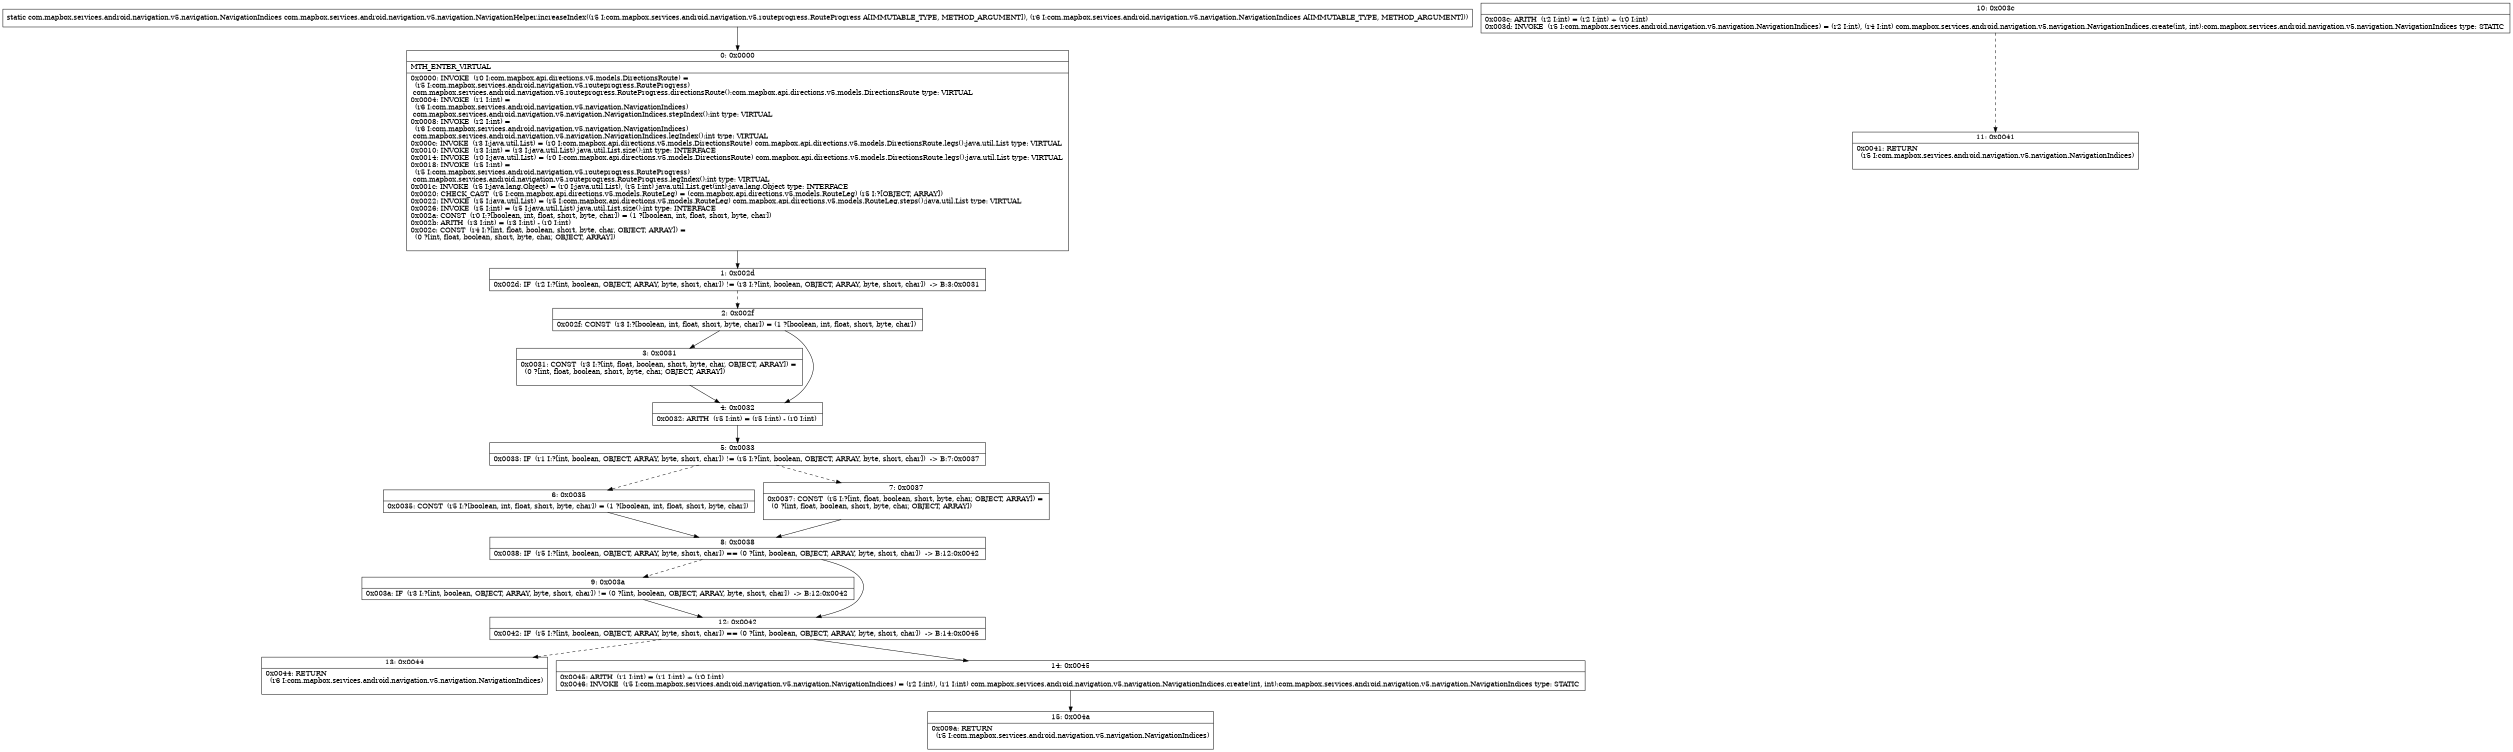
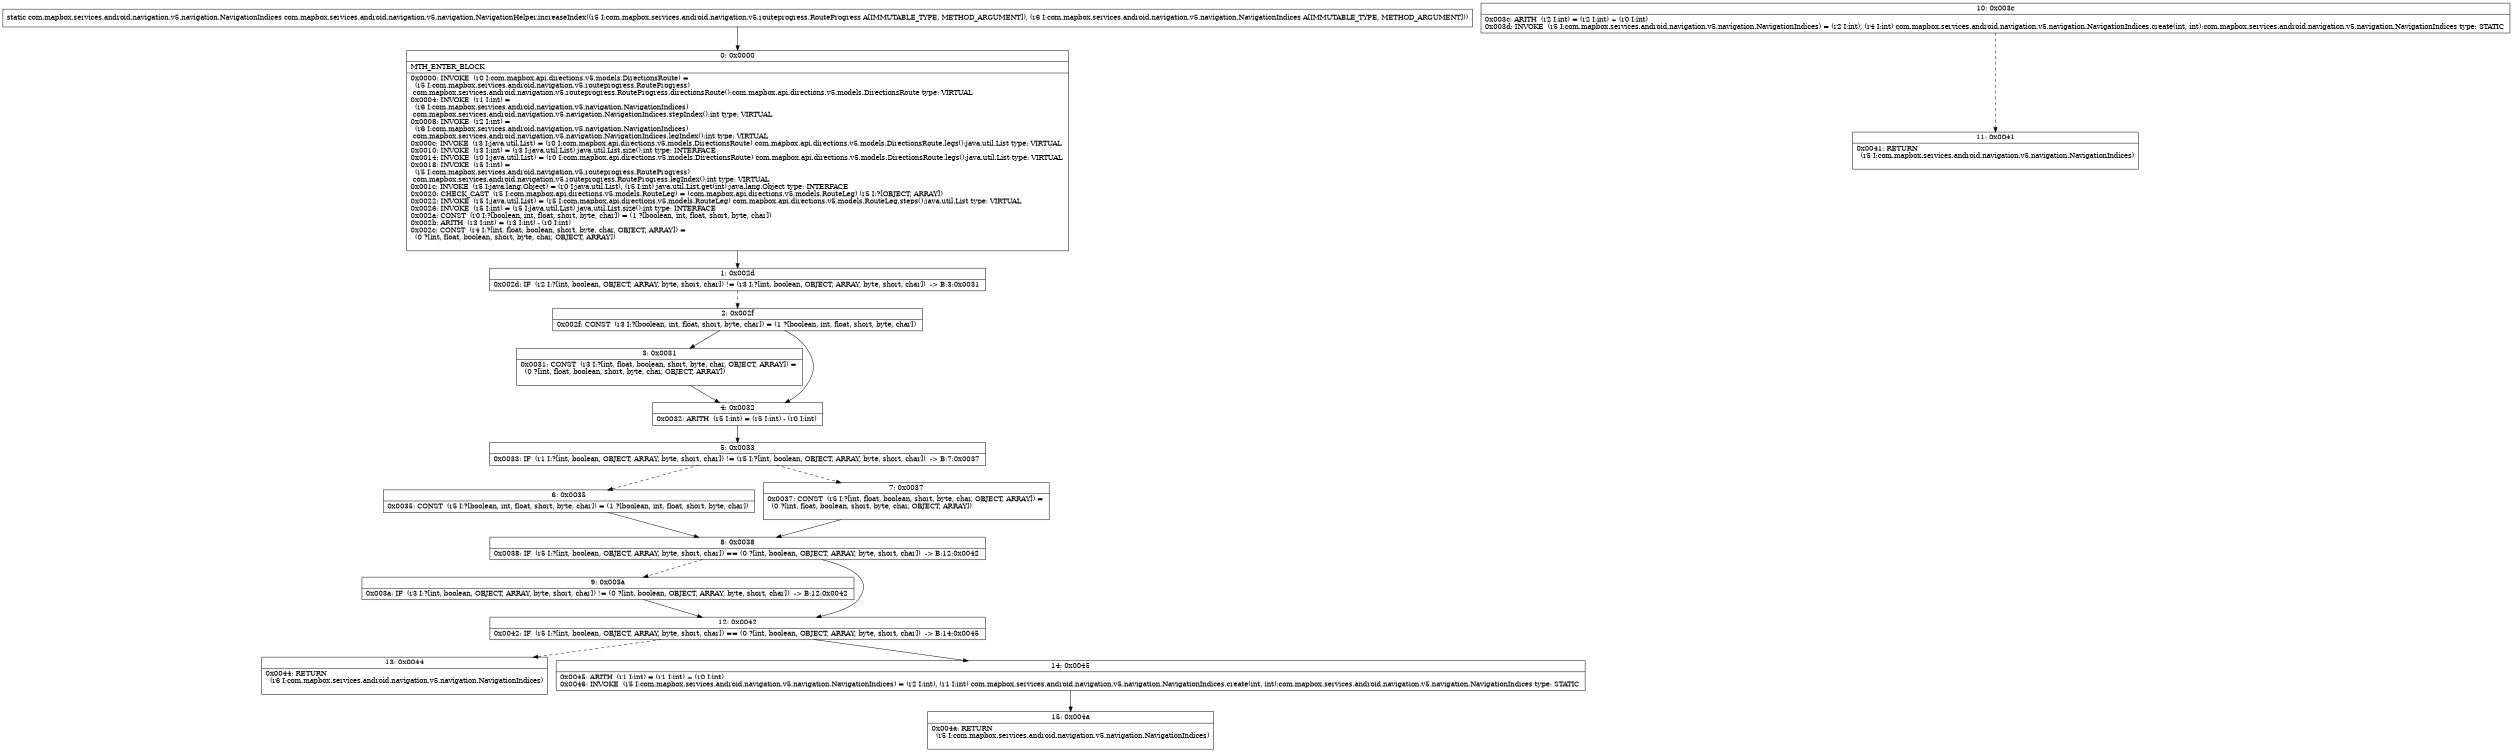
node "0: 0x0000": text "MTH_ENTER_VIRTUAL" -> "MTH_ENTER_BLOCK"
node "15: 0x004a": text "0x009a: RETURN" -> "0x004a: RETURN"
